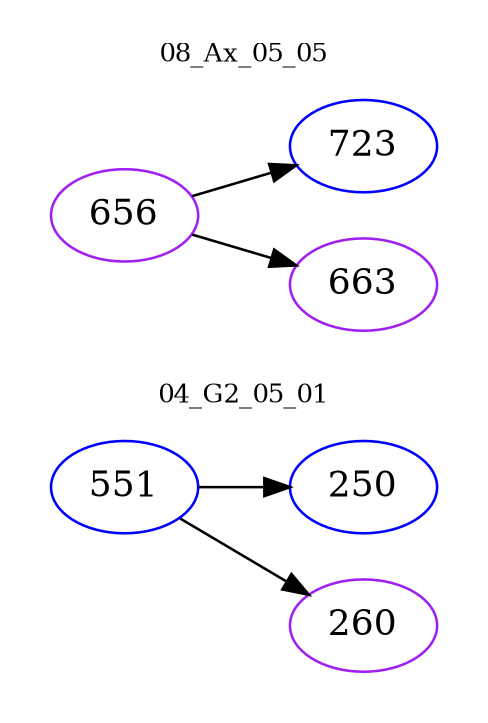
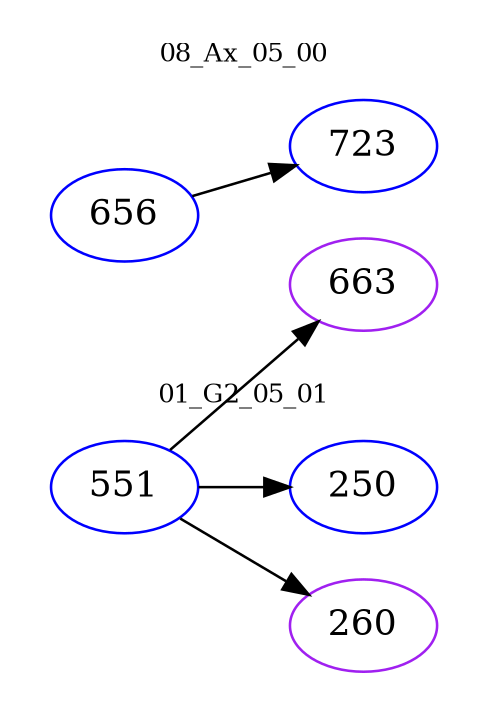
cluster "08_Ax_05_05": label "08_Ax_05_05" -> "08_Ax_05_00"
node "656": color purple -> blue
edge "656" -> "663": now "551" -> "663"
cluster "04_G2_05_01": label "04_G2_05_01" -> "01_G2_05_01"
